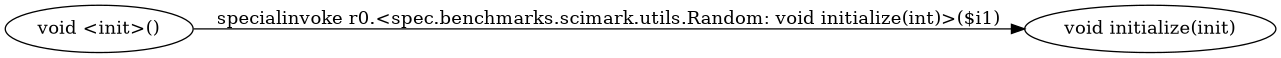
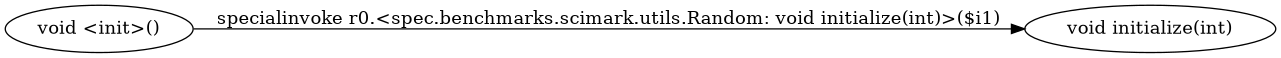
node "void initialize(init)": label "void initialize(init)" -> "void initialize(int)"
